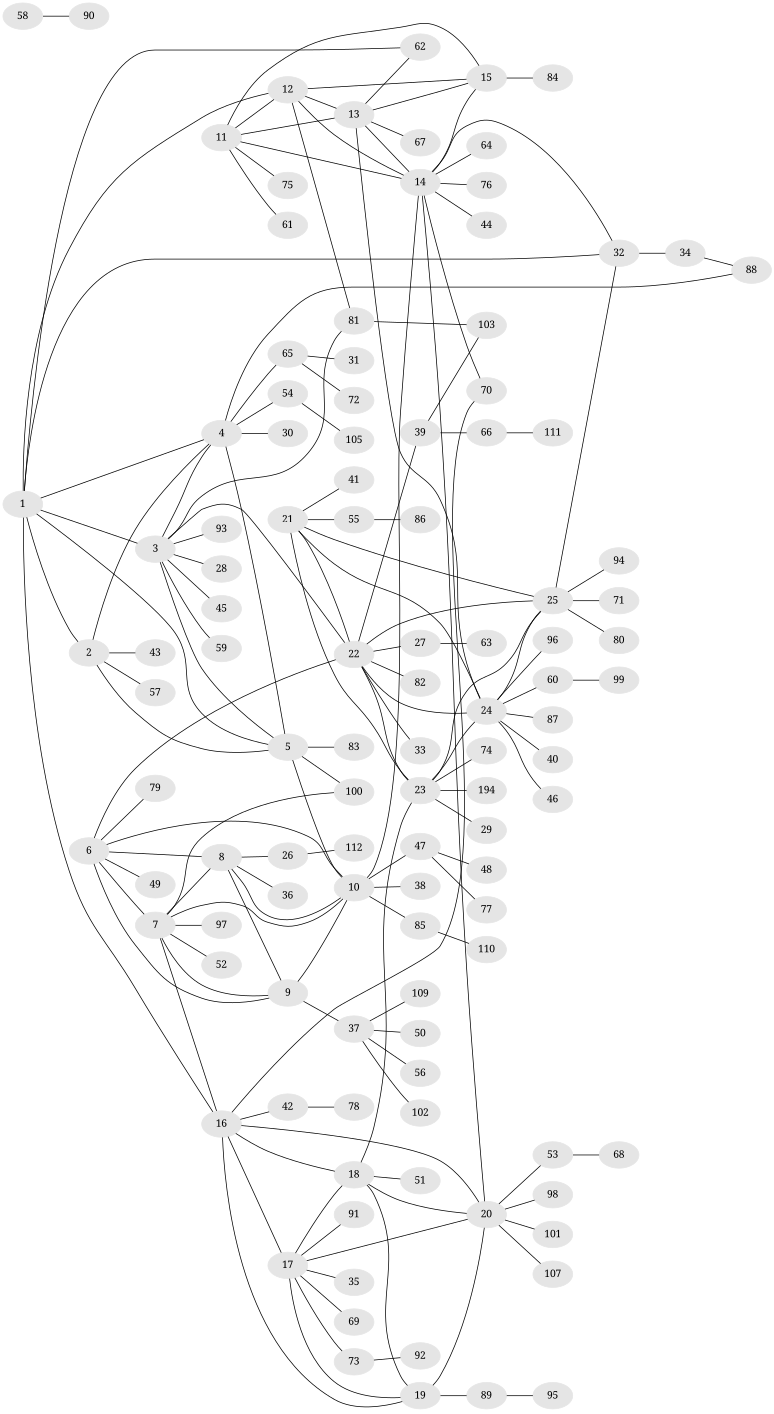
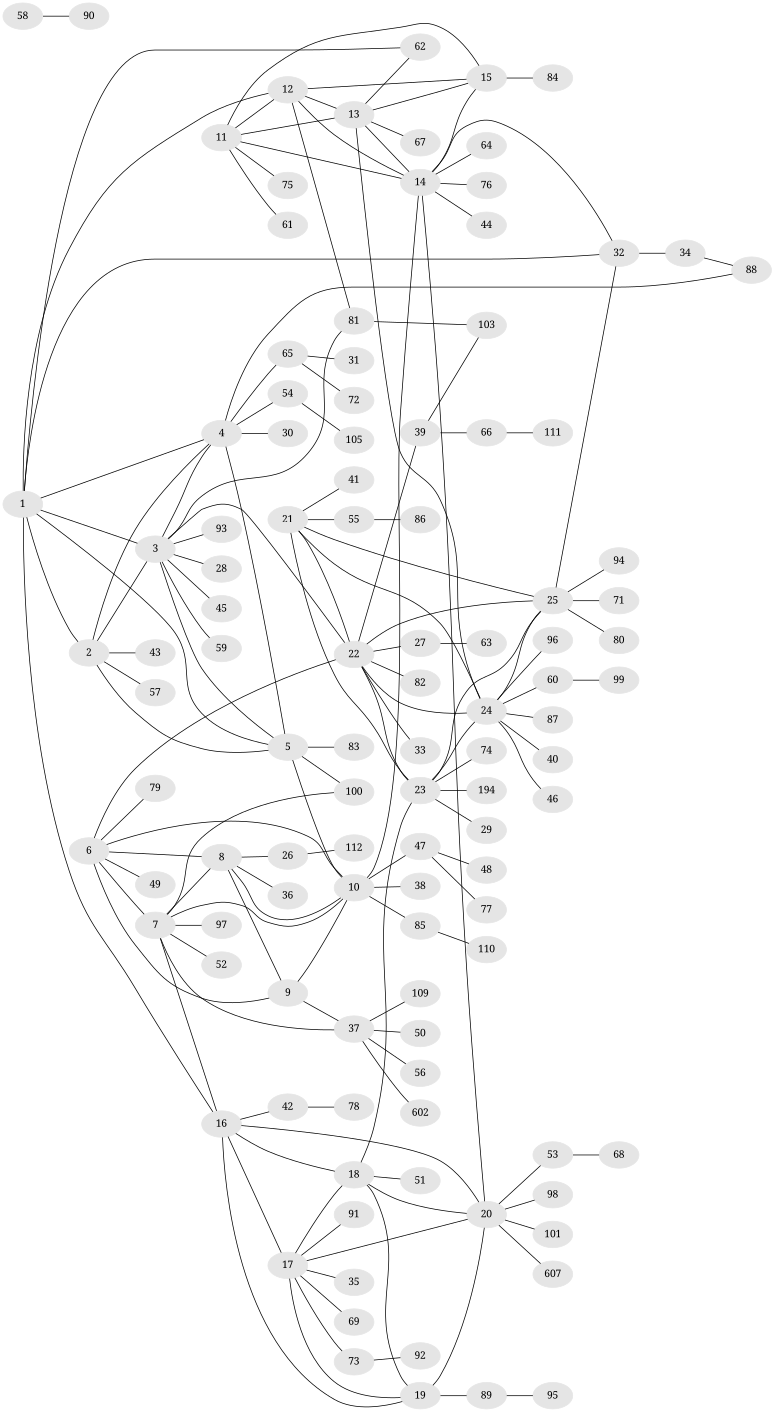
node "70": removed
edge "3" -- "2": added
edge "7" -- "9": now "7" -- "37"
node "102": label "102" -> "602"
node "107": label "107" -> "607"
